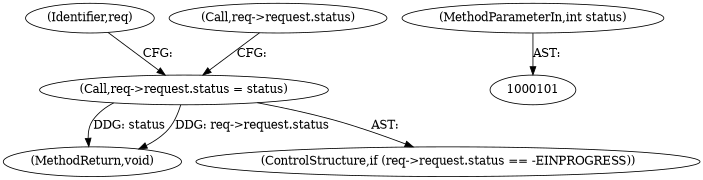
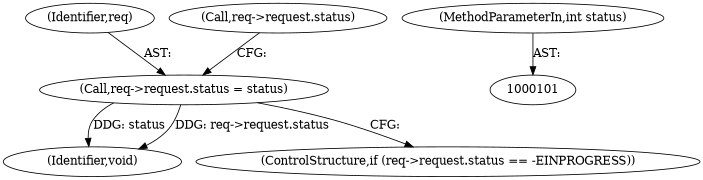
edge "(Identifier,req)" -> "(Call,req->request.status = status)": label "CFG: " -> "AST: "
edge "(Call,req->request.status = status)" -> "(ControlStructure,if (req->request.status == -EINPROGRESS))": label "AST: " -> "CFG: "
node "(MethodReturn,void)": label "(MethodReturn,void)" -> "(Identifier,void)"
